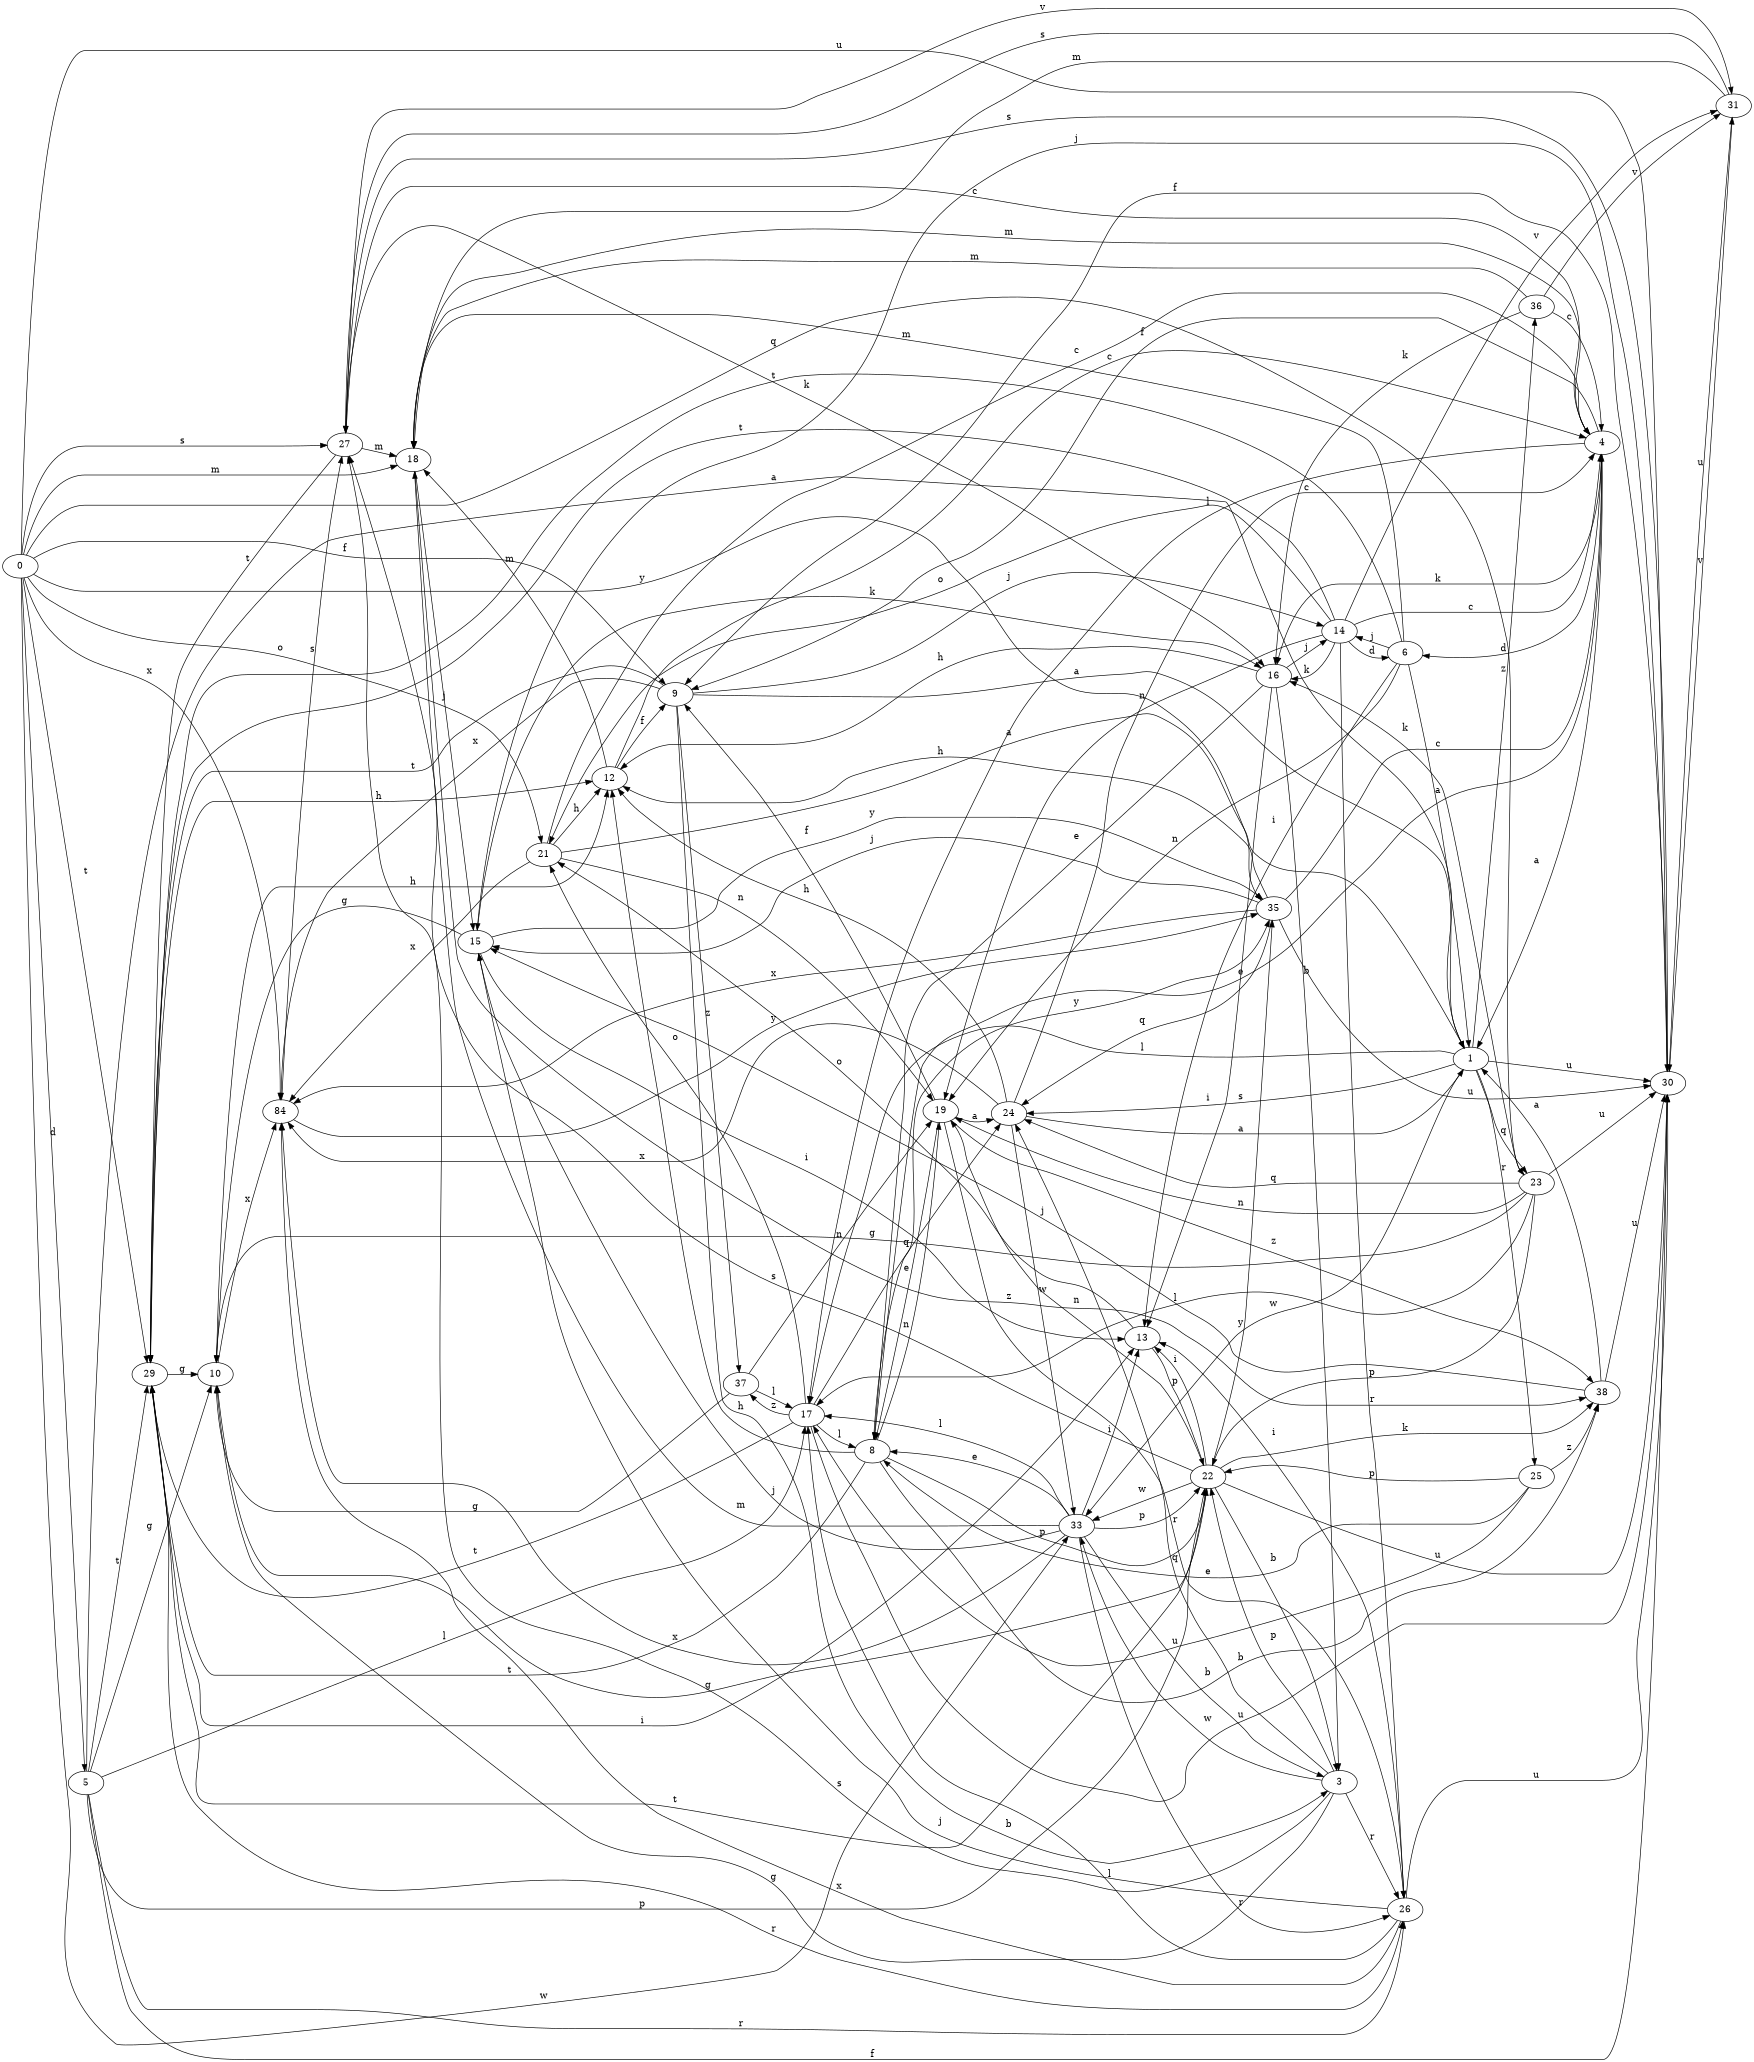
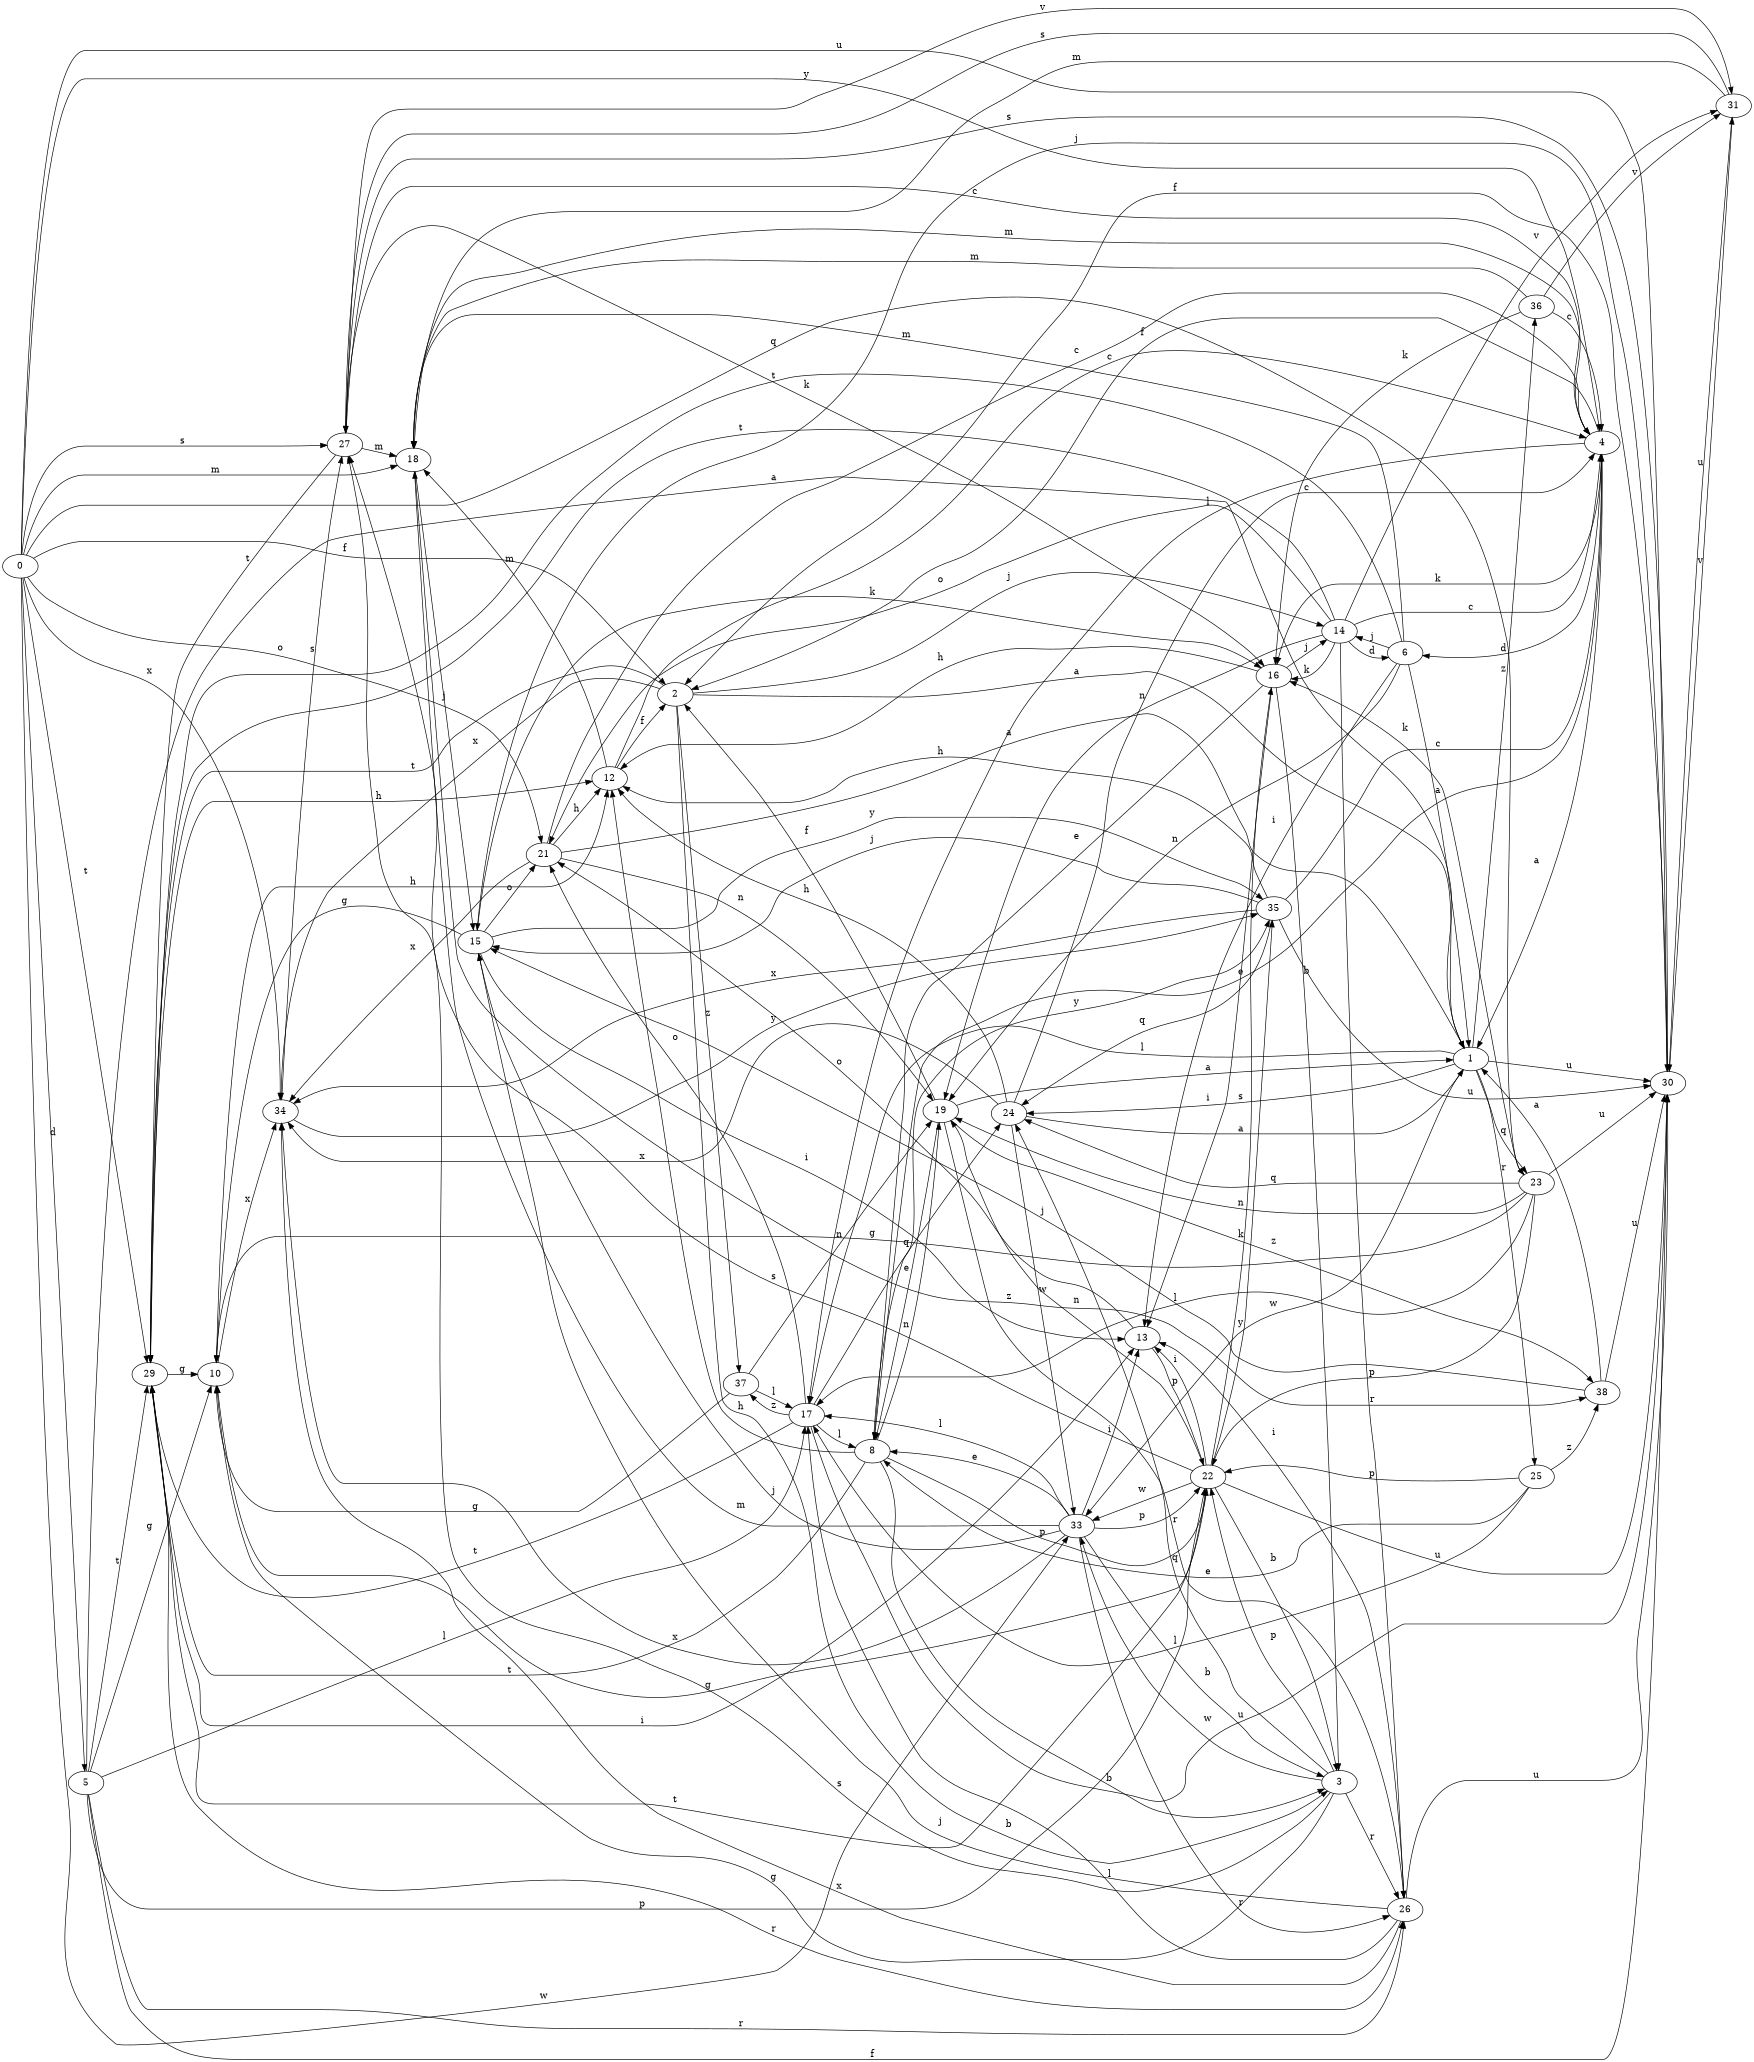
edge "0" -> "35": now "0" -> "4"
node "9": label "9" -> "2"
edge "15" -> "21": added, label "o"
node "84": label "84" -> "34"
edge "19" -> "24": now "19" -> "1"
edge "22" -> "38": now "22" -> "16"
edge "25" -> "17": label "u" -> "l"
edge "8" -> "38": now "8" -> "3"
